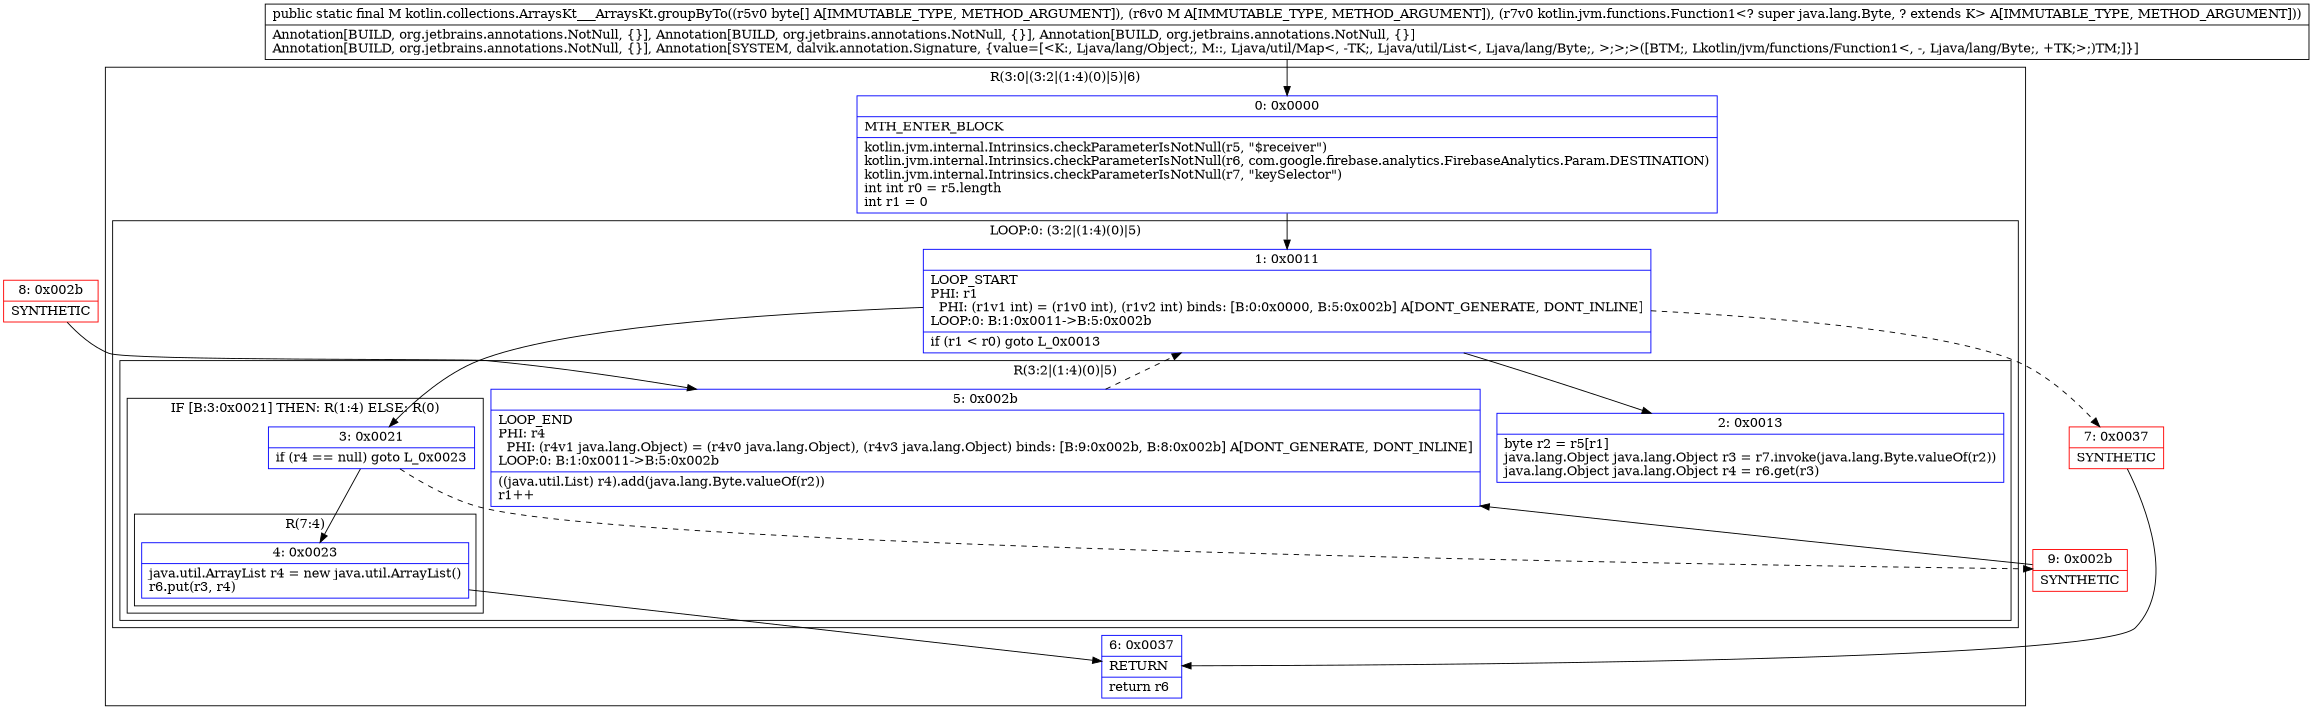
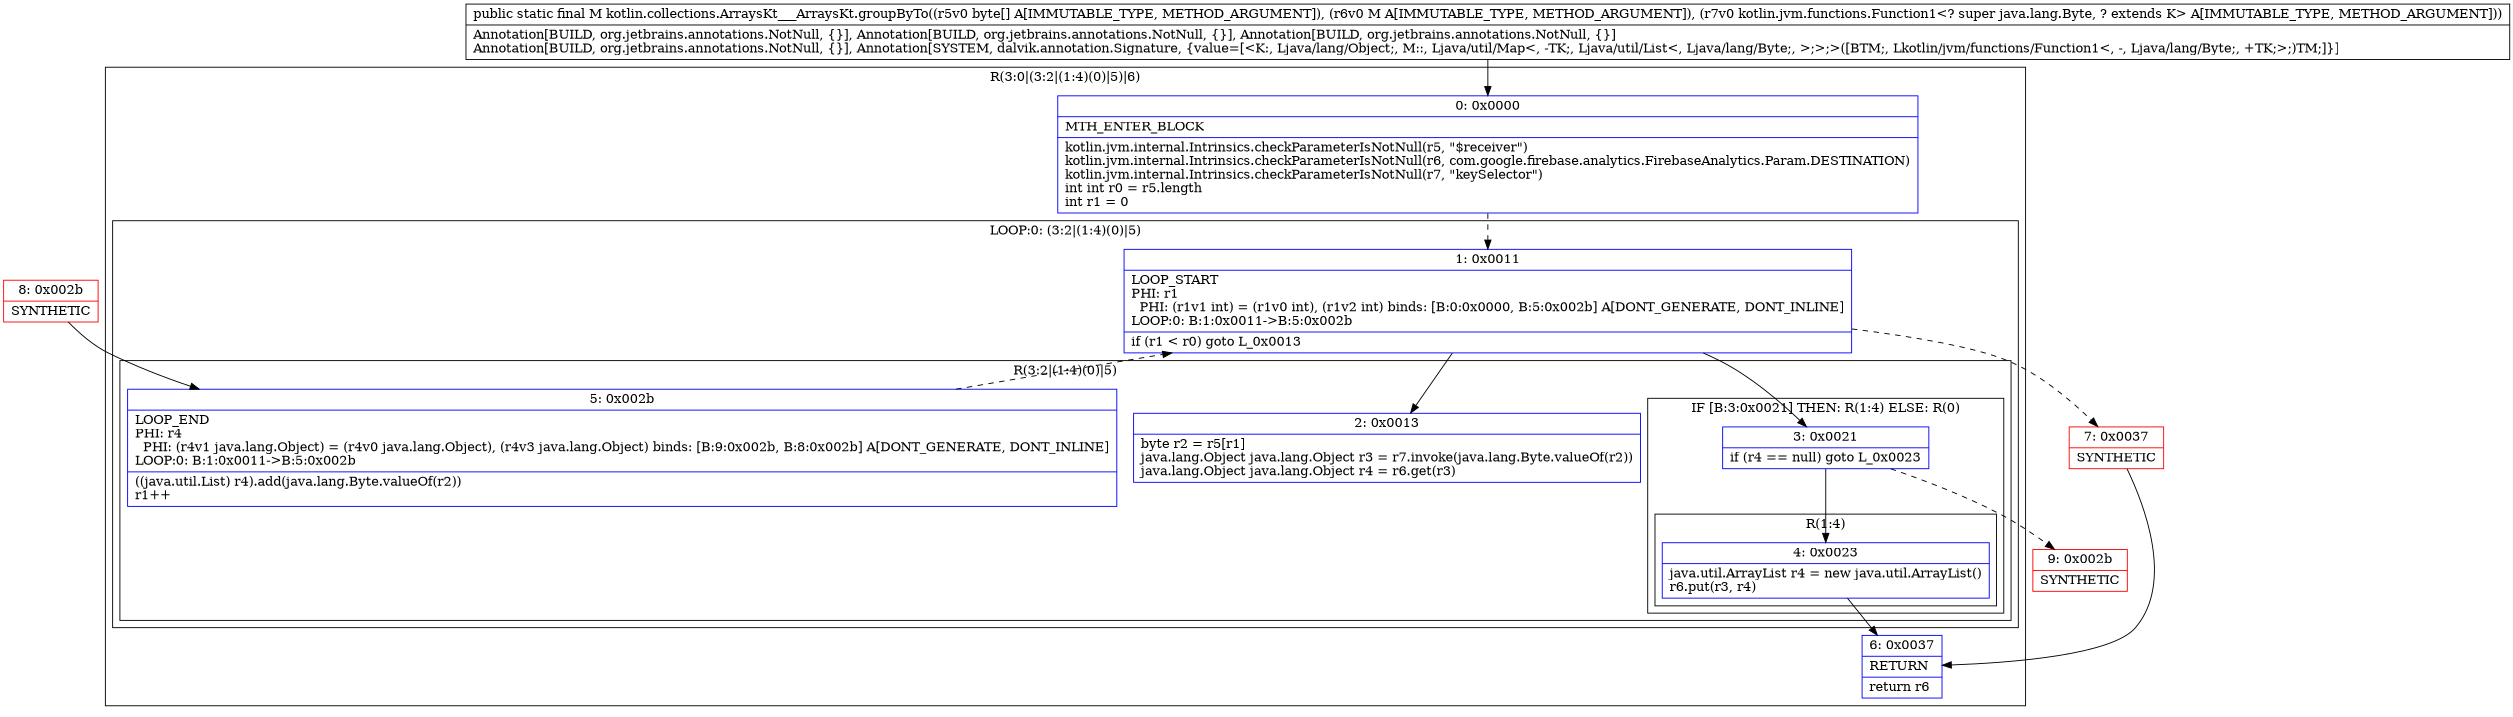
edge "0: 0x0000" -> "1: 0x0011": style solid -> dashed
cluster "R(7:4)": label "R(7:4)" -> "R(1:4)"
edge "9: 0x002b" -> "5: 0x002b": removed
